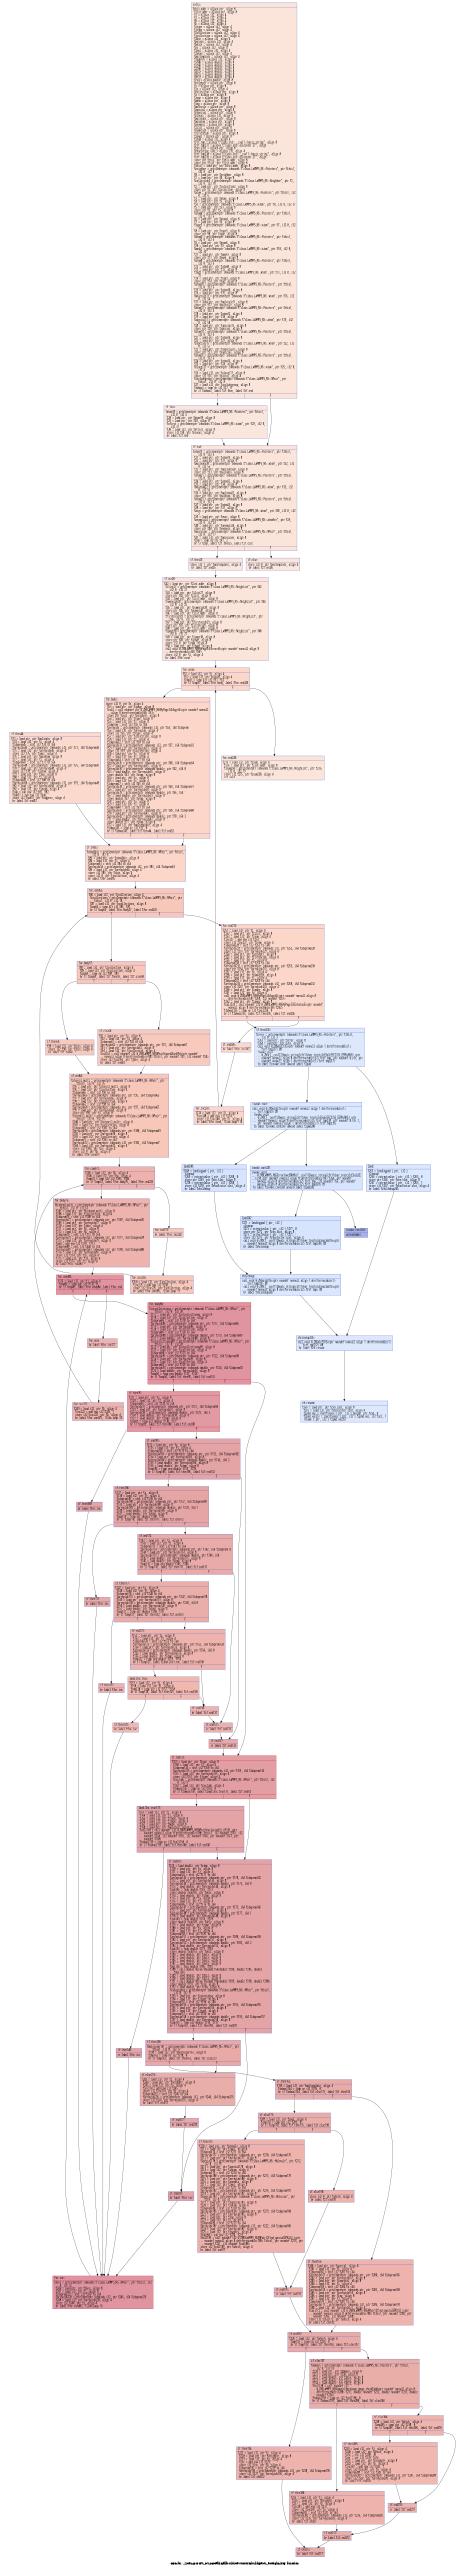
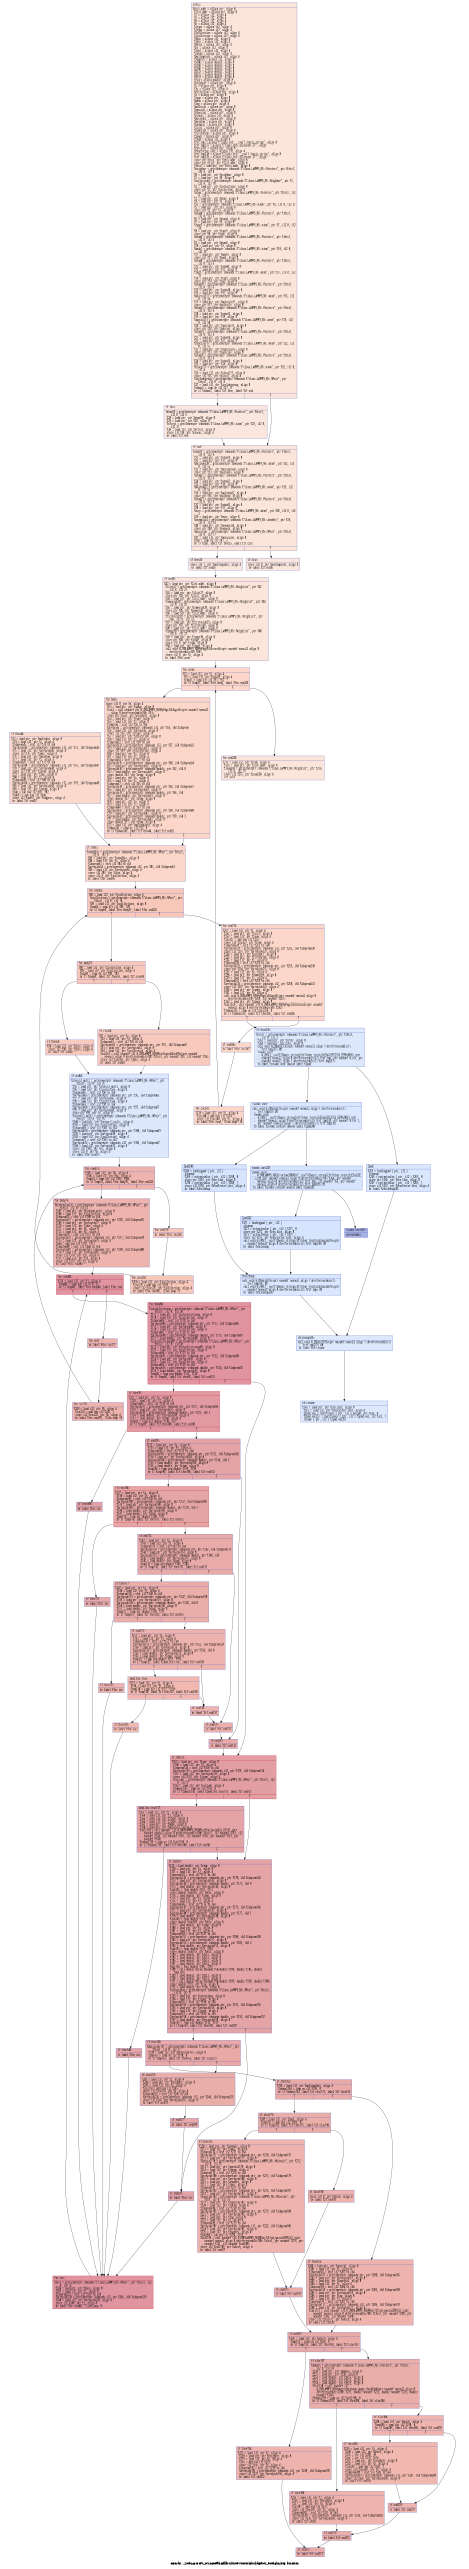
node "entry:": text "%poison = alloca i32, align 4" -> "%jbin = alloca i32, align 4"
node "if.end64:": fillcolor #ec7f6370 -> #b2ccfb70
node "if.then106:": color #3d50c3ff -> #b70d28ff
